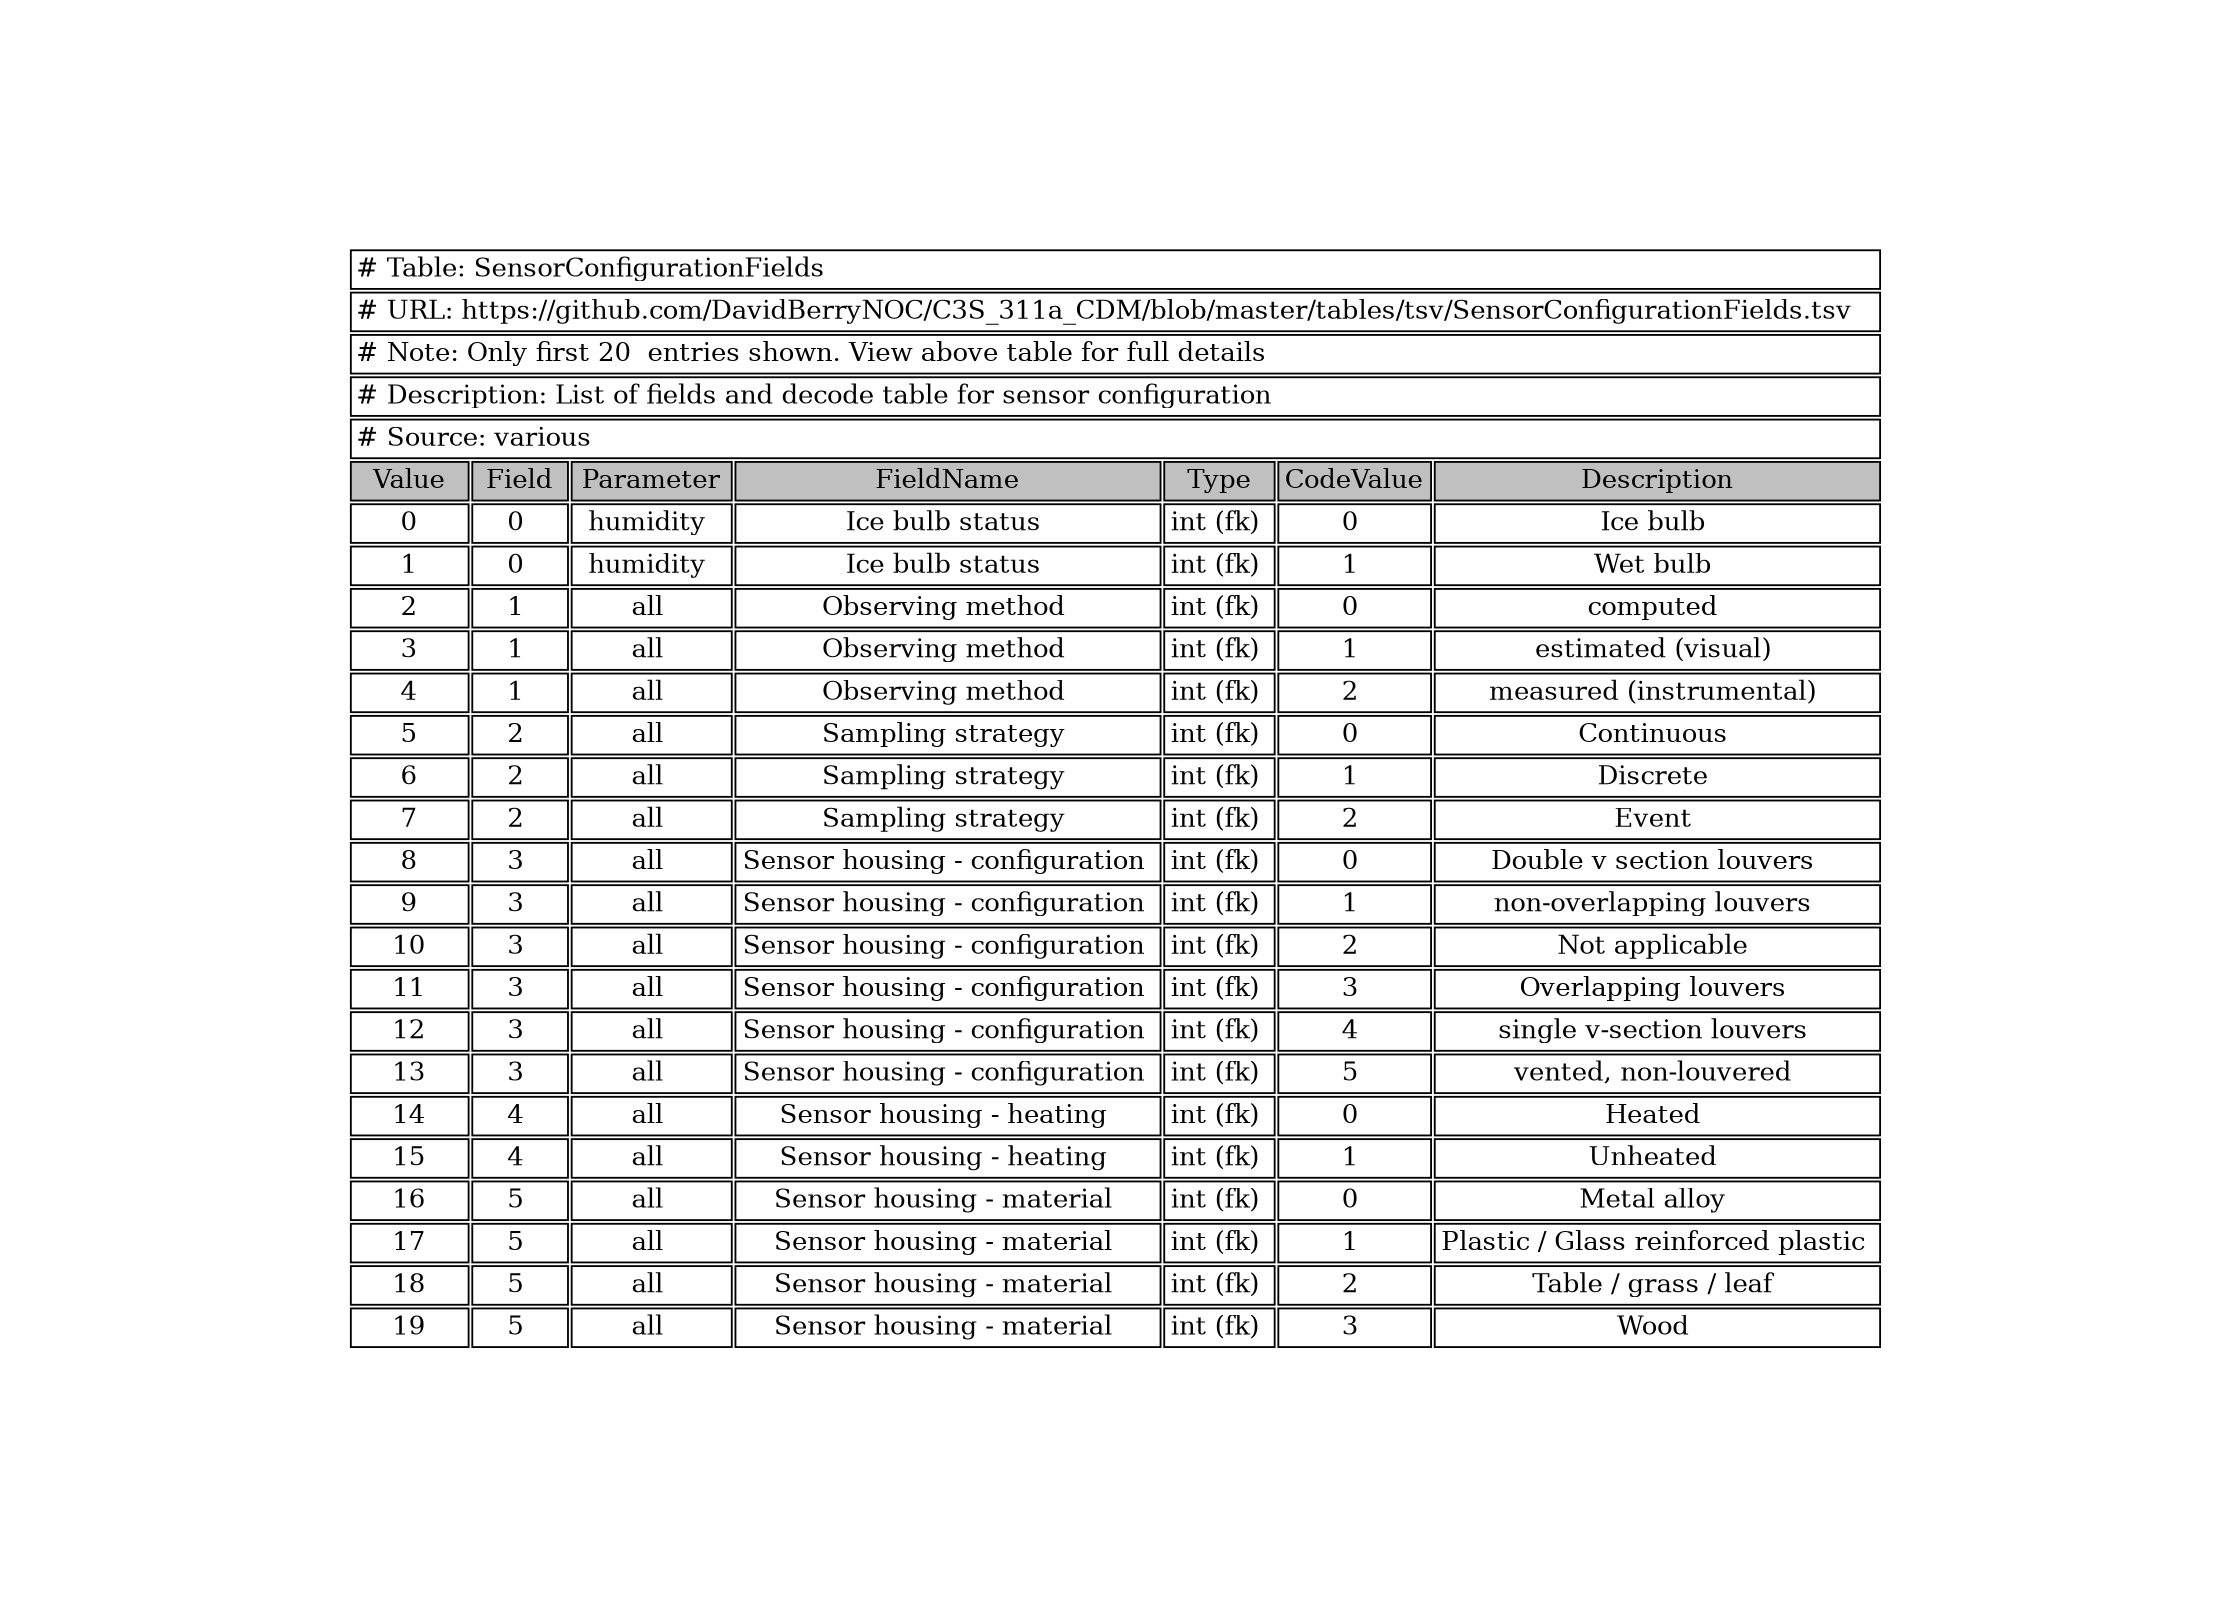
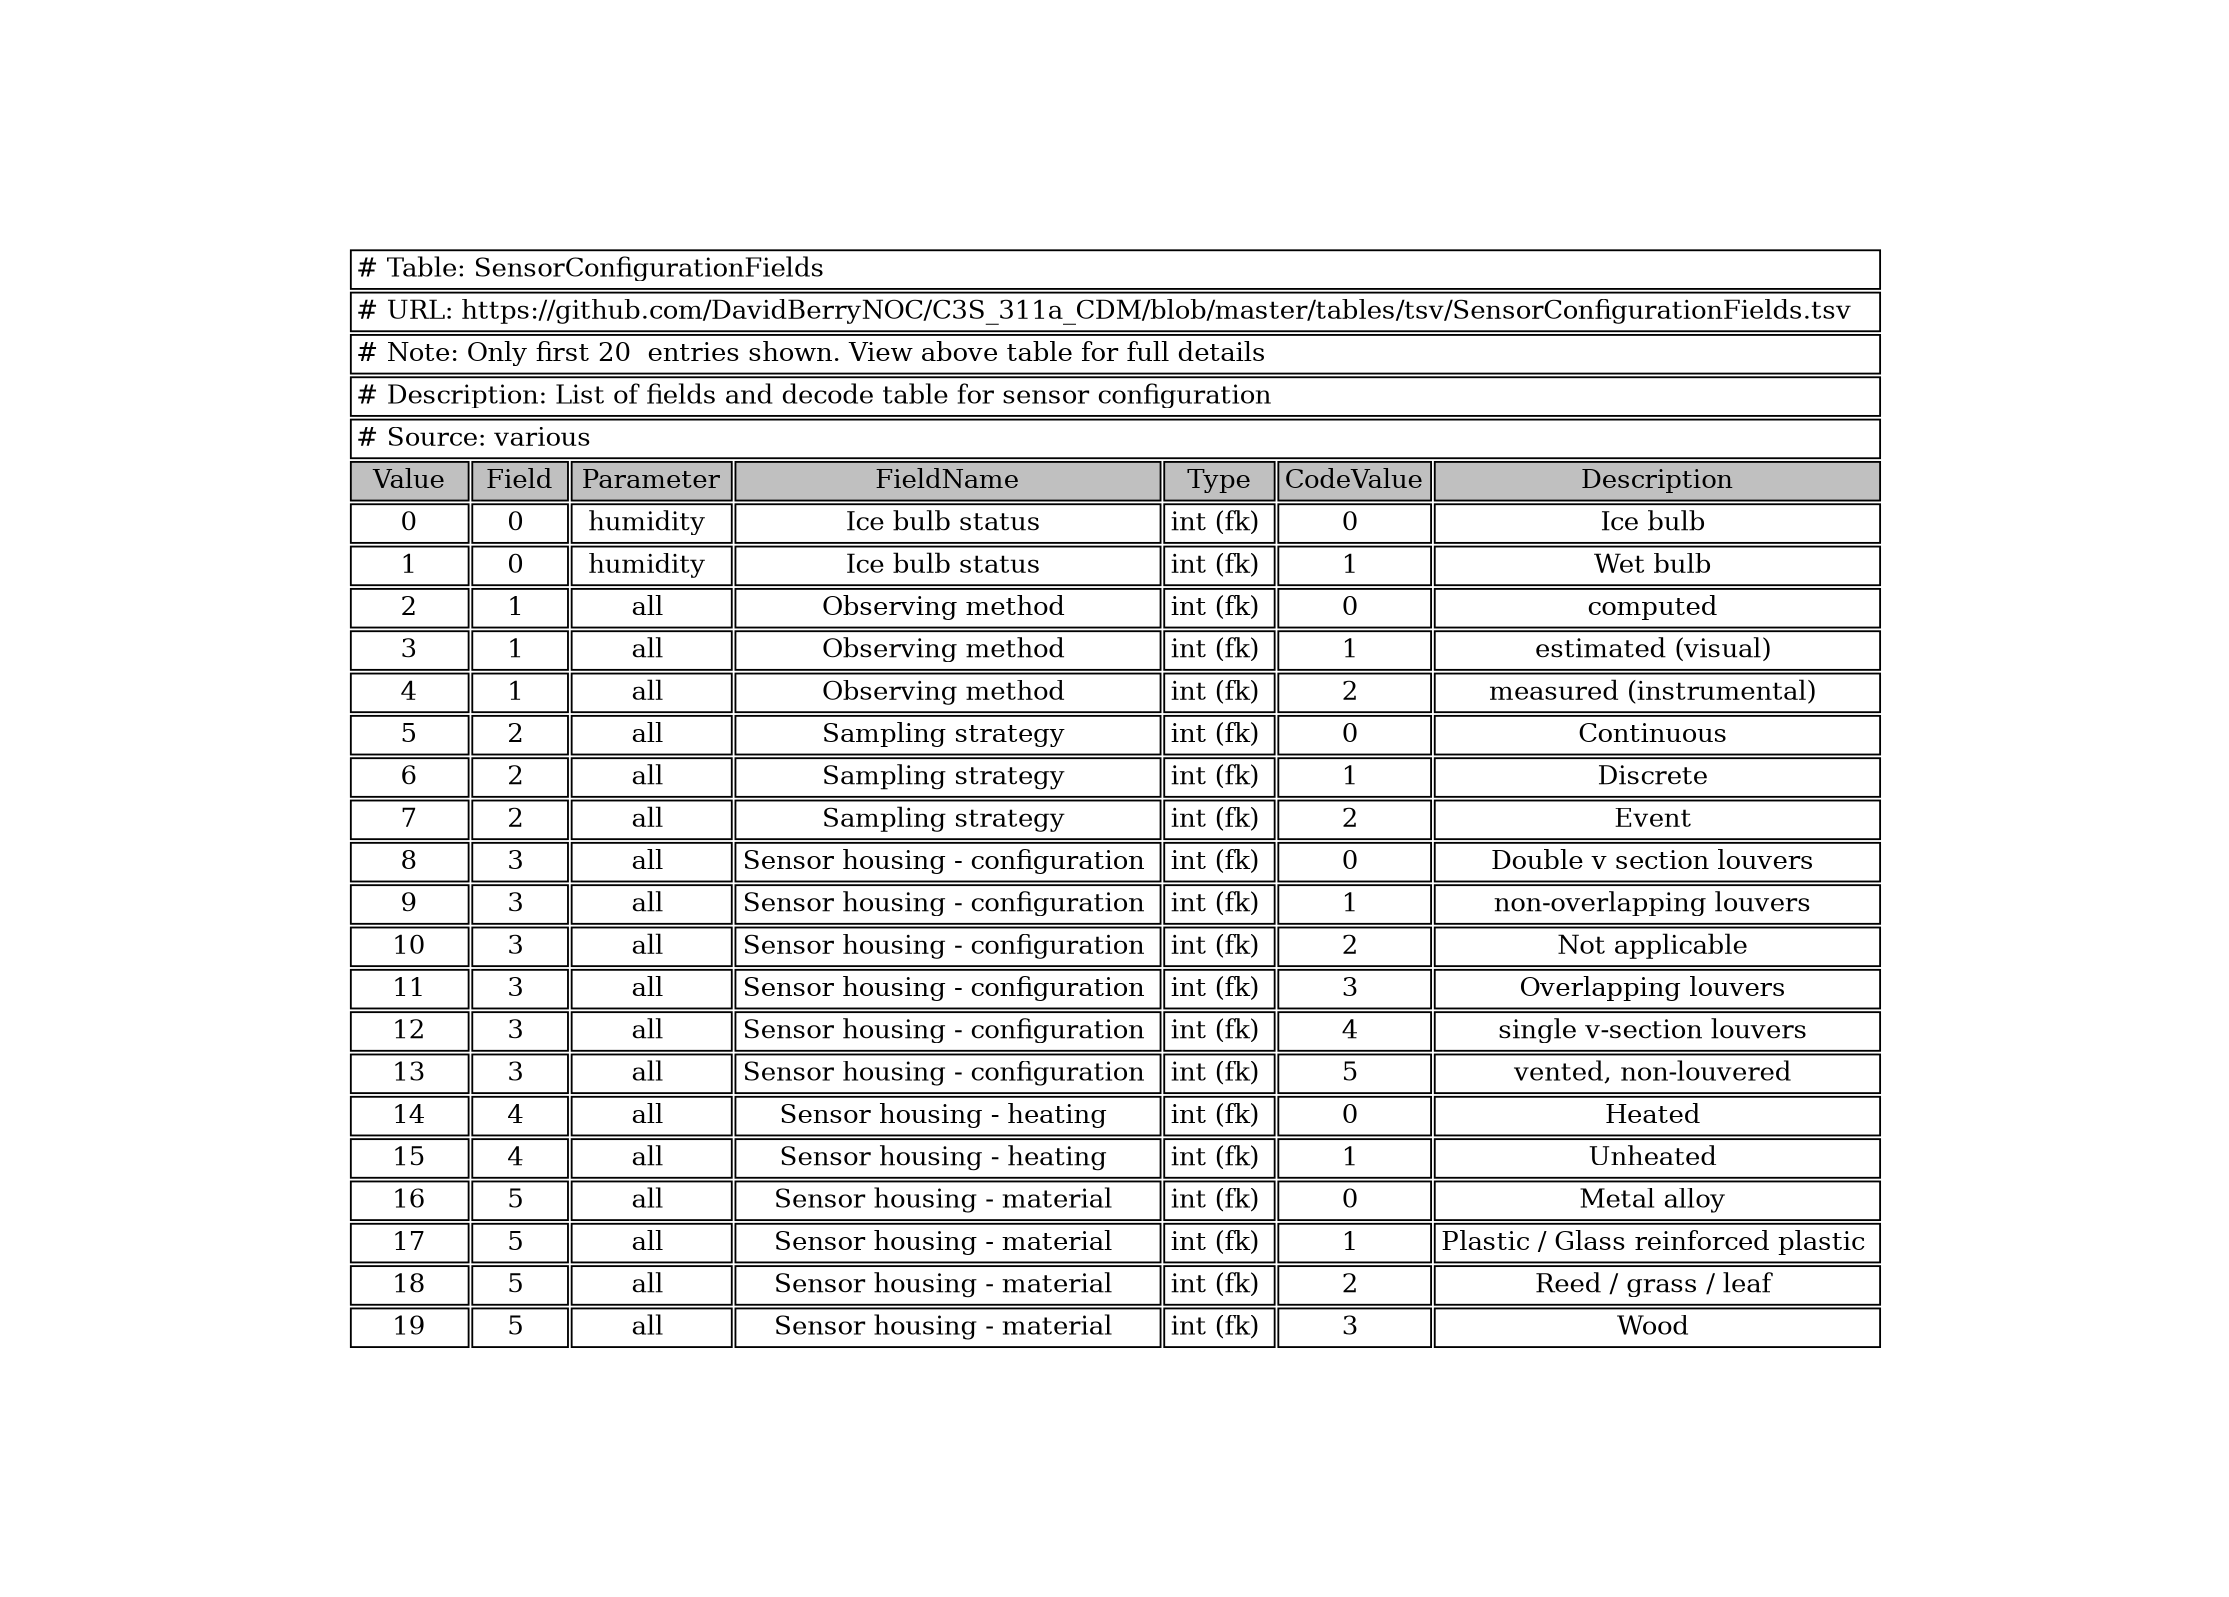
node "# Table: SensorConfigurationFields": text "Table / grass / leaf" -> "Reed / grass / leaf"
